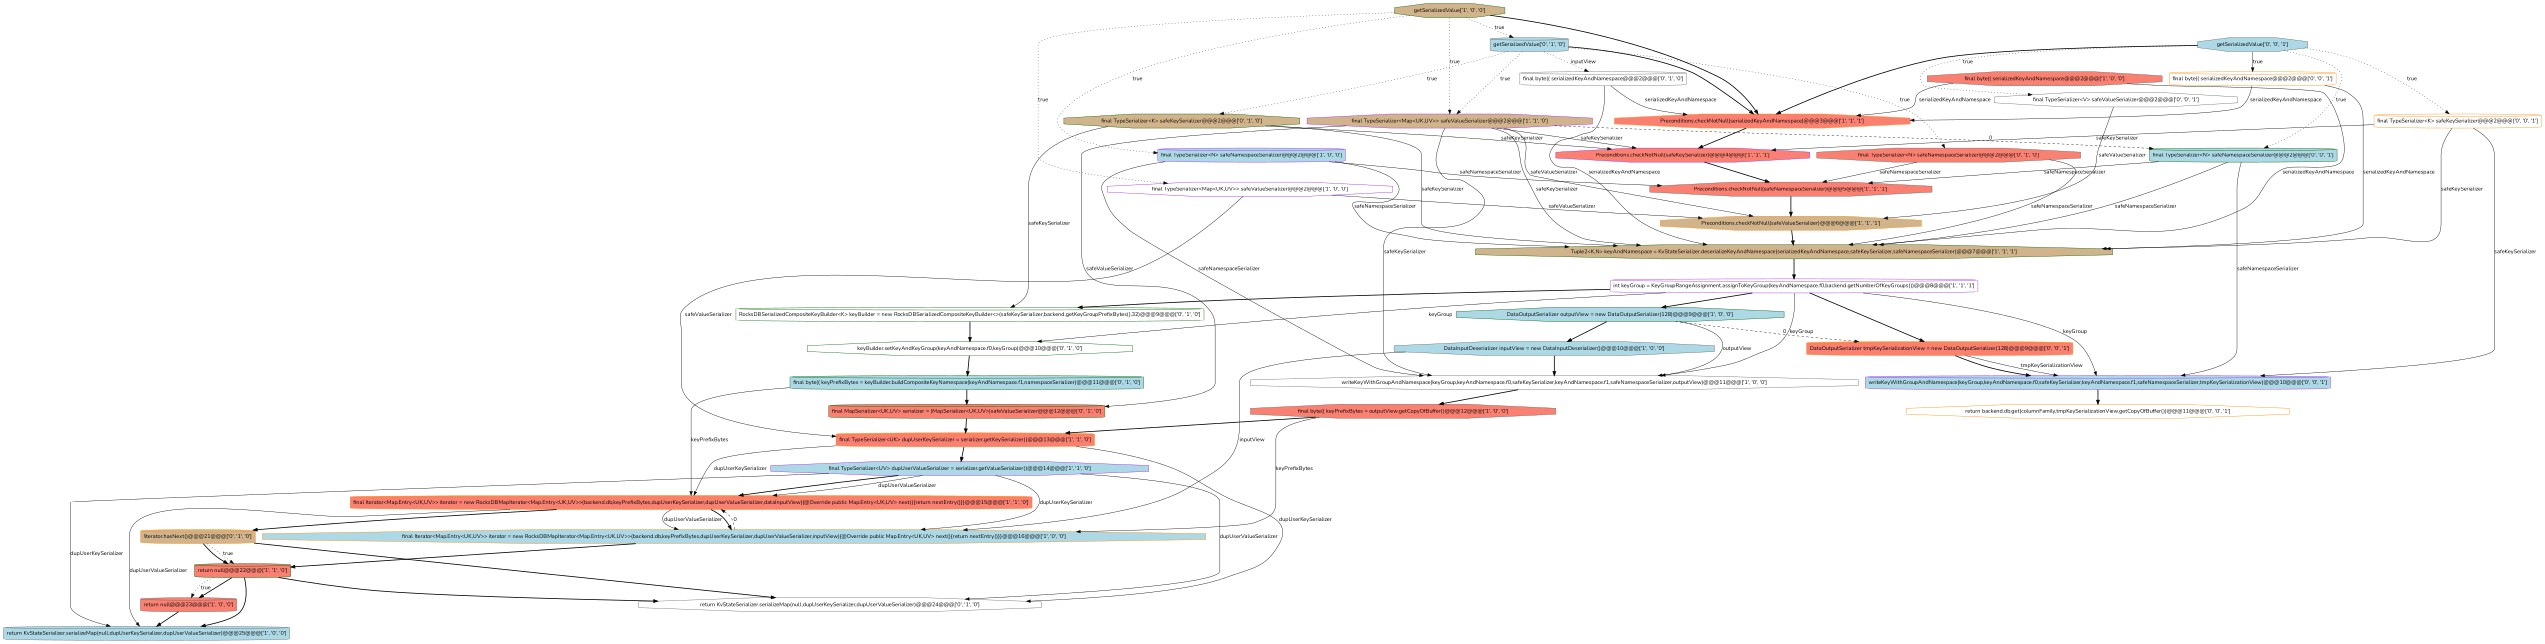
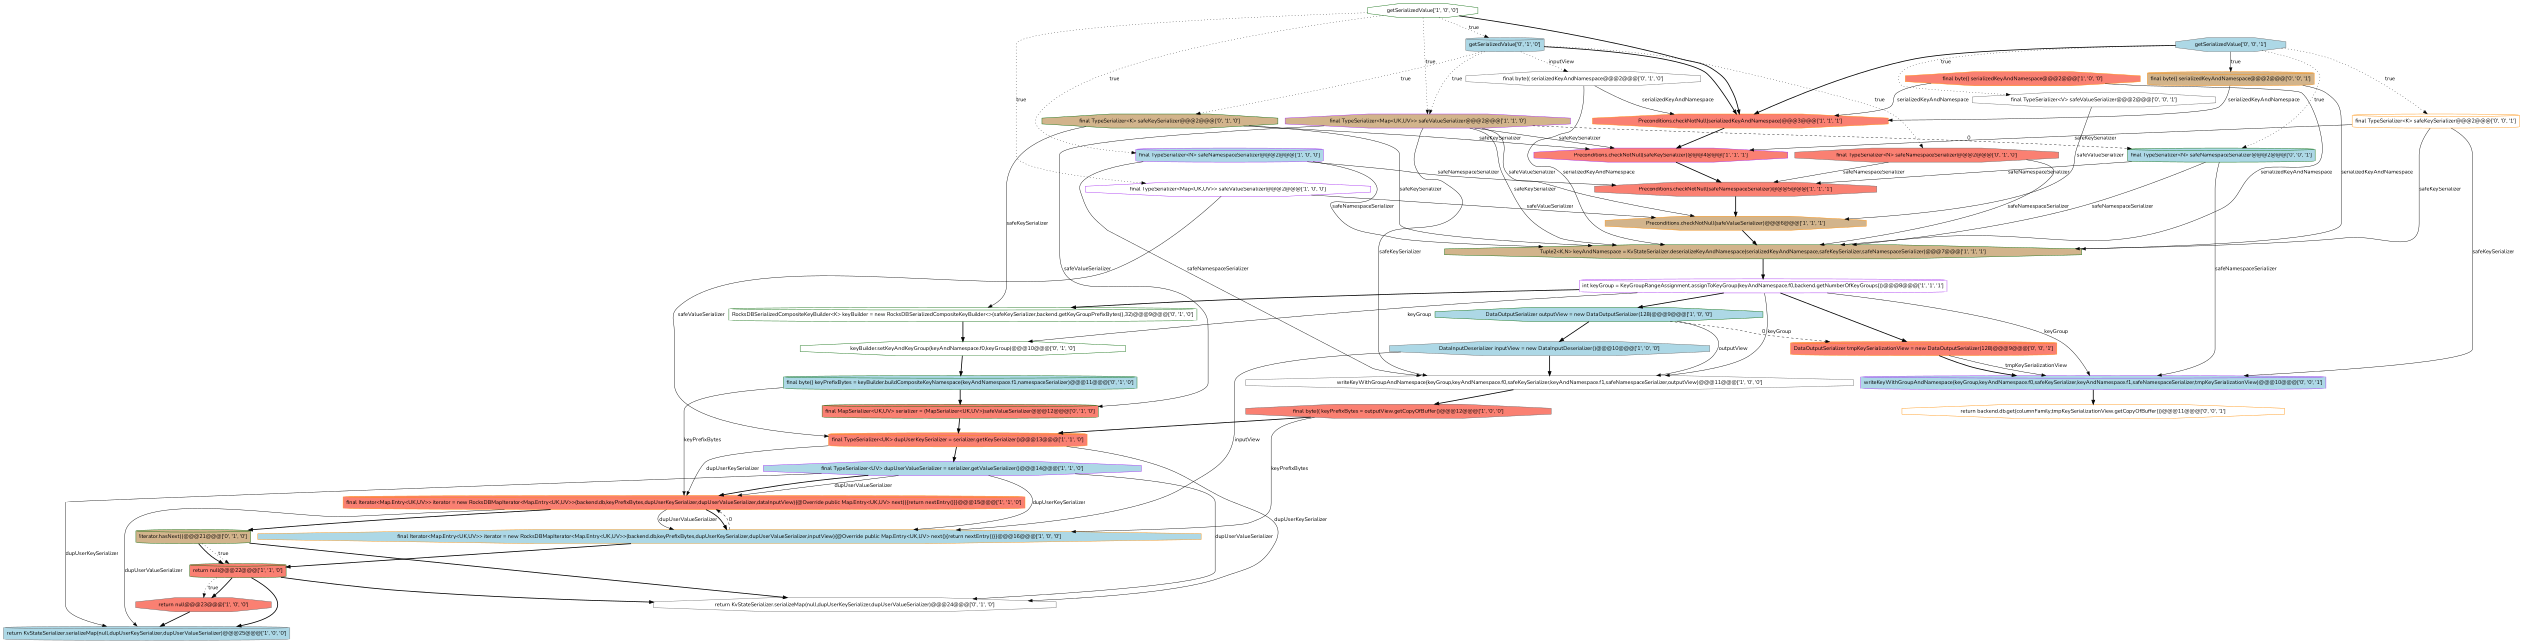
node "getSerializedValue['1', '0', '0']": fillcolor tan -> white
node "final byte(( serializedKeyAndNamespace@@@2@@@['0', '1', '0']": shape cylinder -> octagon
node "final byte(( serializedKeyAndNamespace@@@2@@@['1', '0', '0']": color gray40 -> darkorange
node "final byte(( serializedKeyAndNamespace@@@2@@@['0', '0', '1']": fillcolor white -> tan
node "!iterator.hasNext()@@@21@@@['0', '1', '0']": color darkorange -> darkgreen
node "return null@@@23@@@['1', '0', '0']": shape cylinder -> octagon
